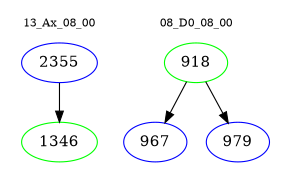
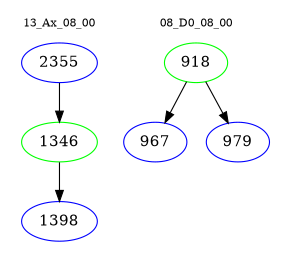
node "1398": added
